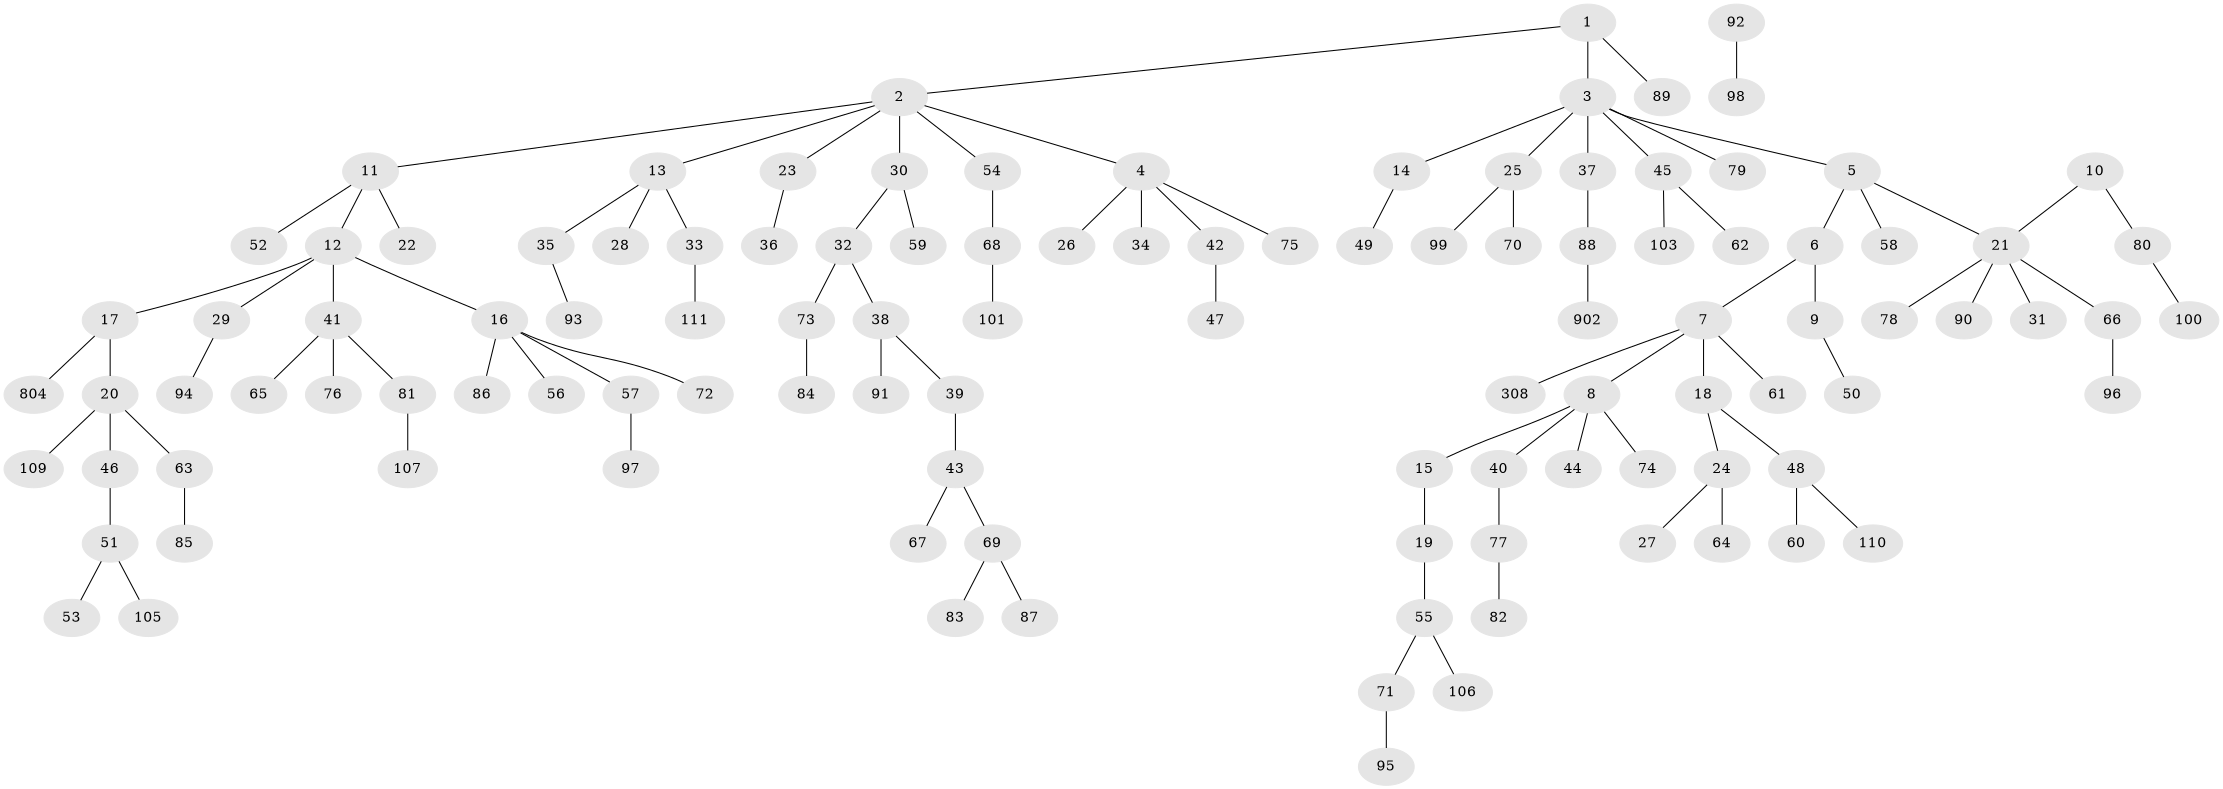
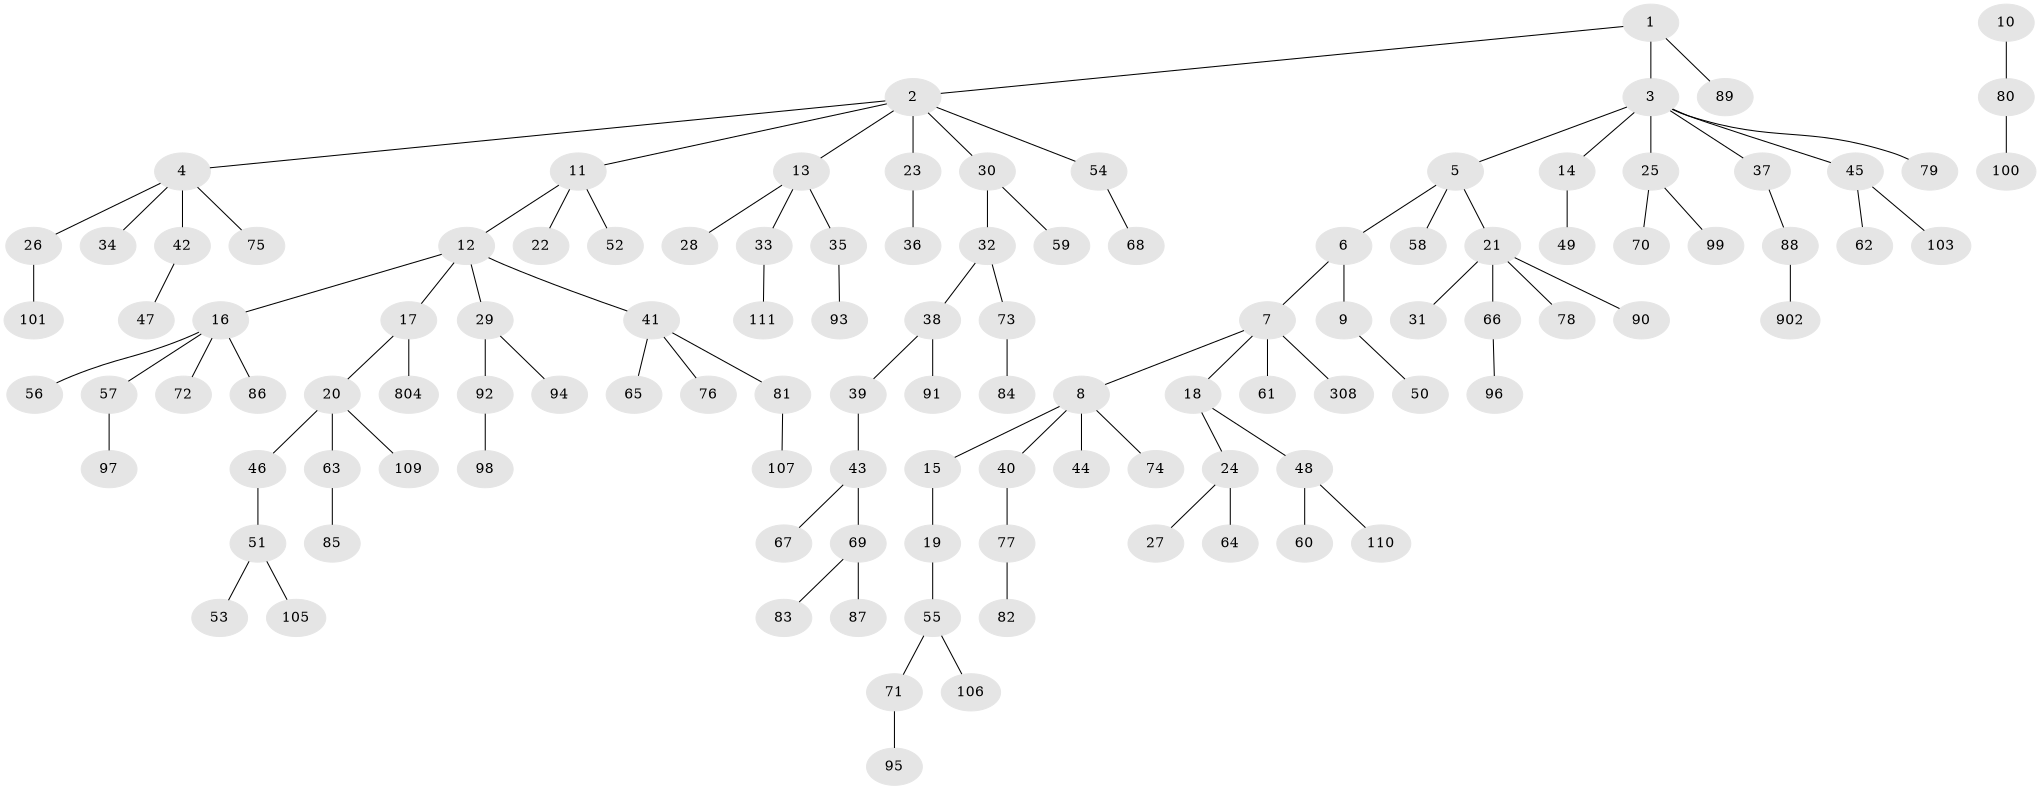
edge "10" -- "21": removed
edge "68" -- "101": now "26" -- "101"
edge "29" -- "92": added
